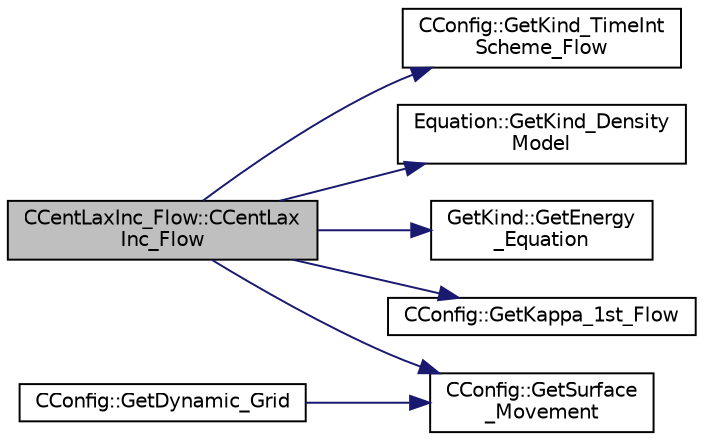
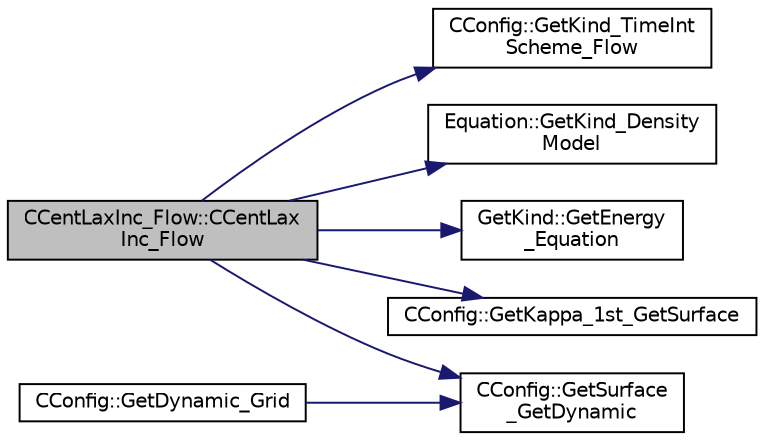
node "CConfig::GetKappa_1st_Flow": label "CConfig::GetKappa_1st_Flow" -> "CConfig::GetKappa_1st_GetSurface"
node "CConfig::GetSurface _Movement": label "CConfig::GetSurface _Movement" -> "CConfig::GetSurface _GetDynamic"
